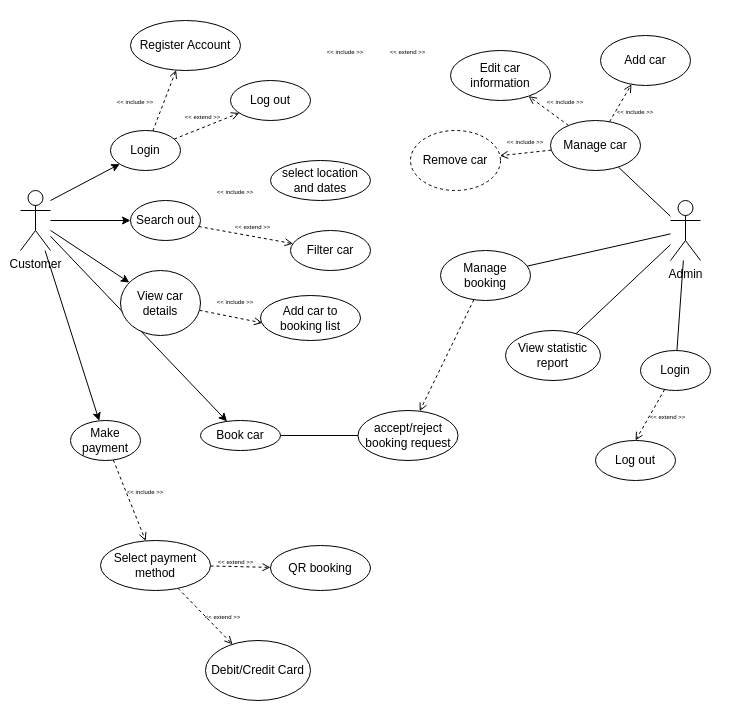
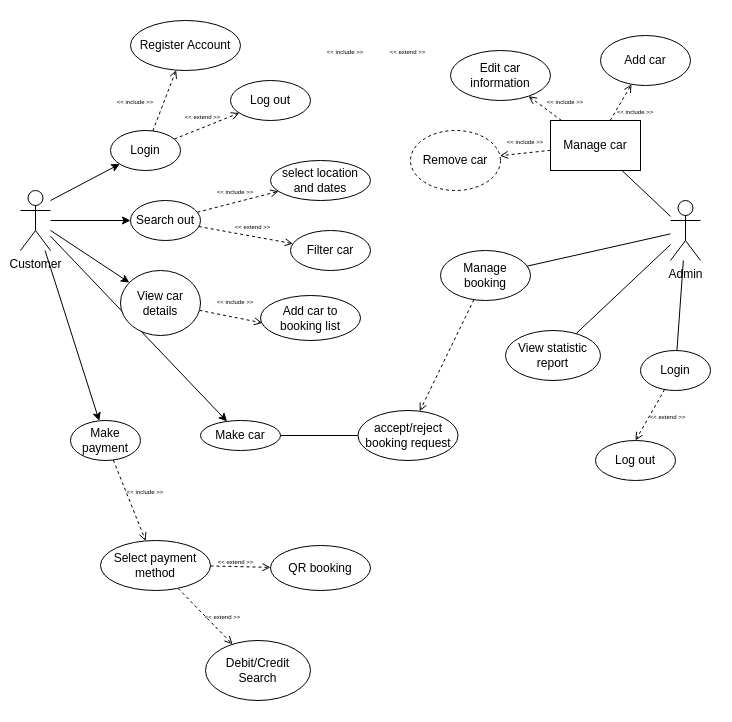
node "Manage car": shape ellipse -> rectangle
edge "Search out" -> "select location and dates": added
node "Book car": label "Book car" -> "Make car"
node "Debit/Credit Card": label "Debit/Credit Card" -> "Debit/Credit Search"
